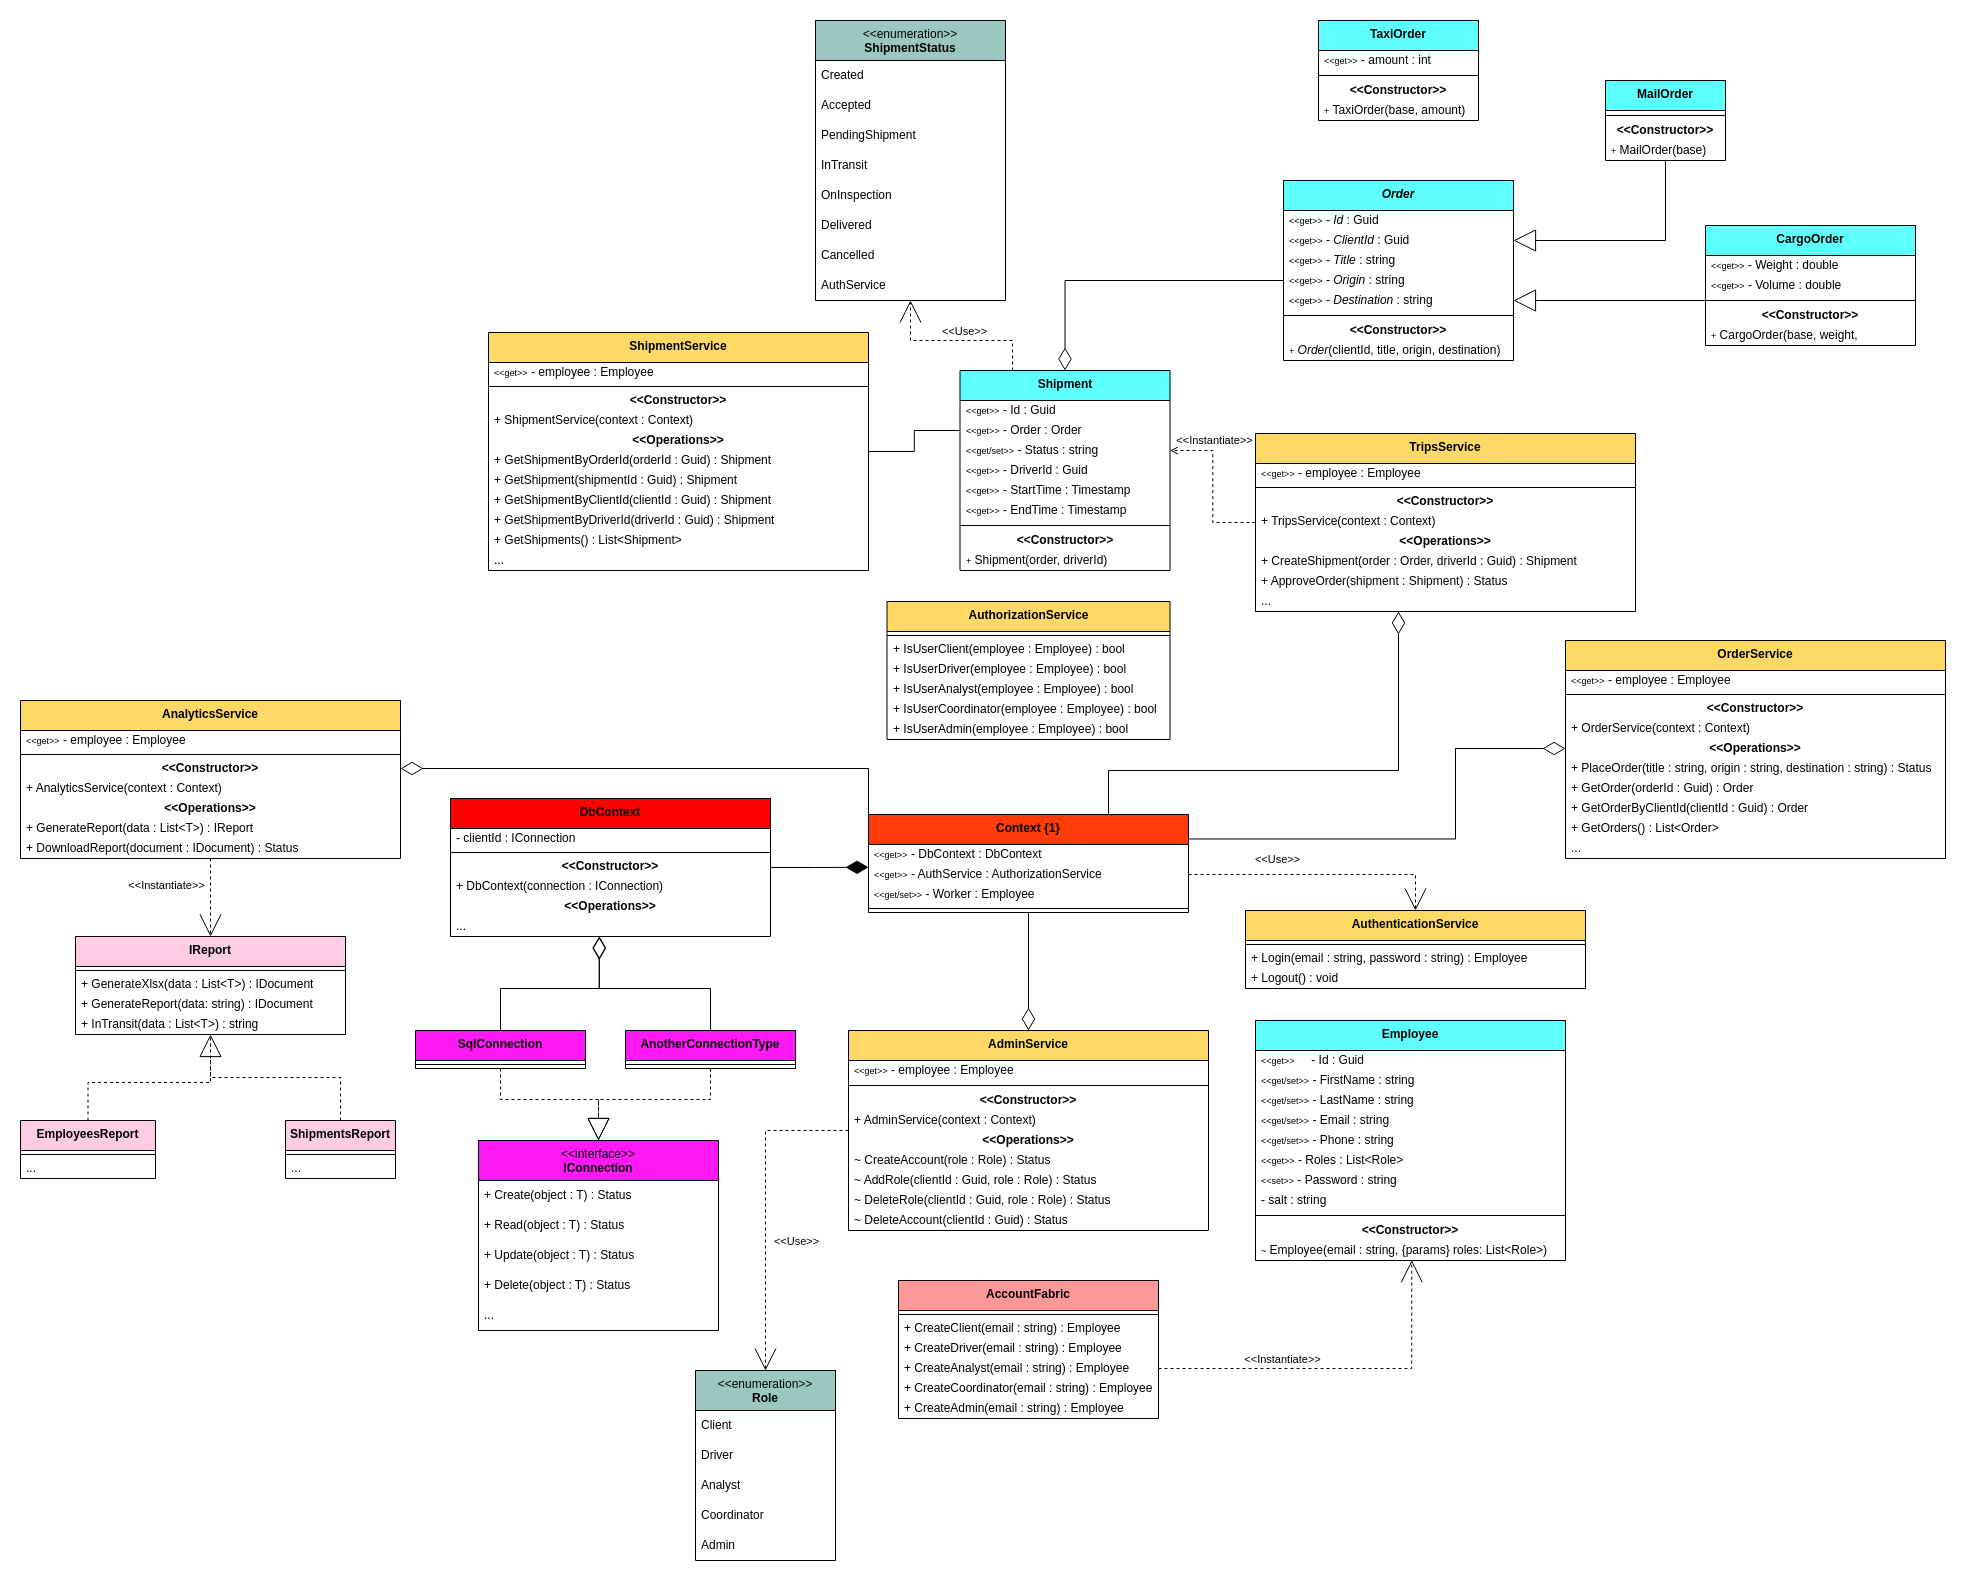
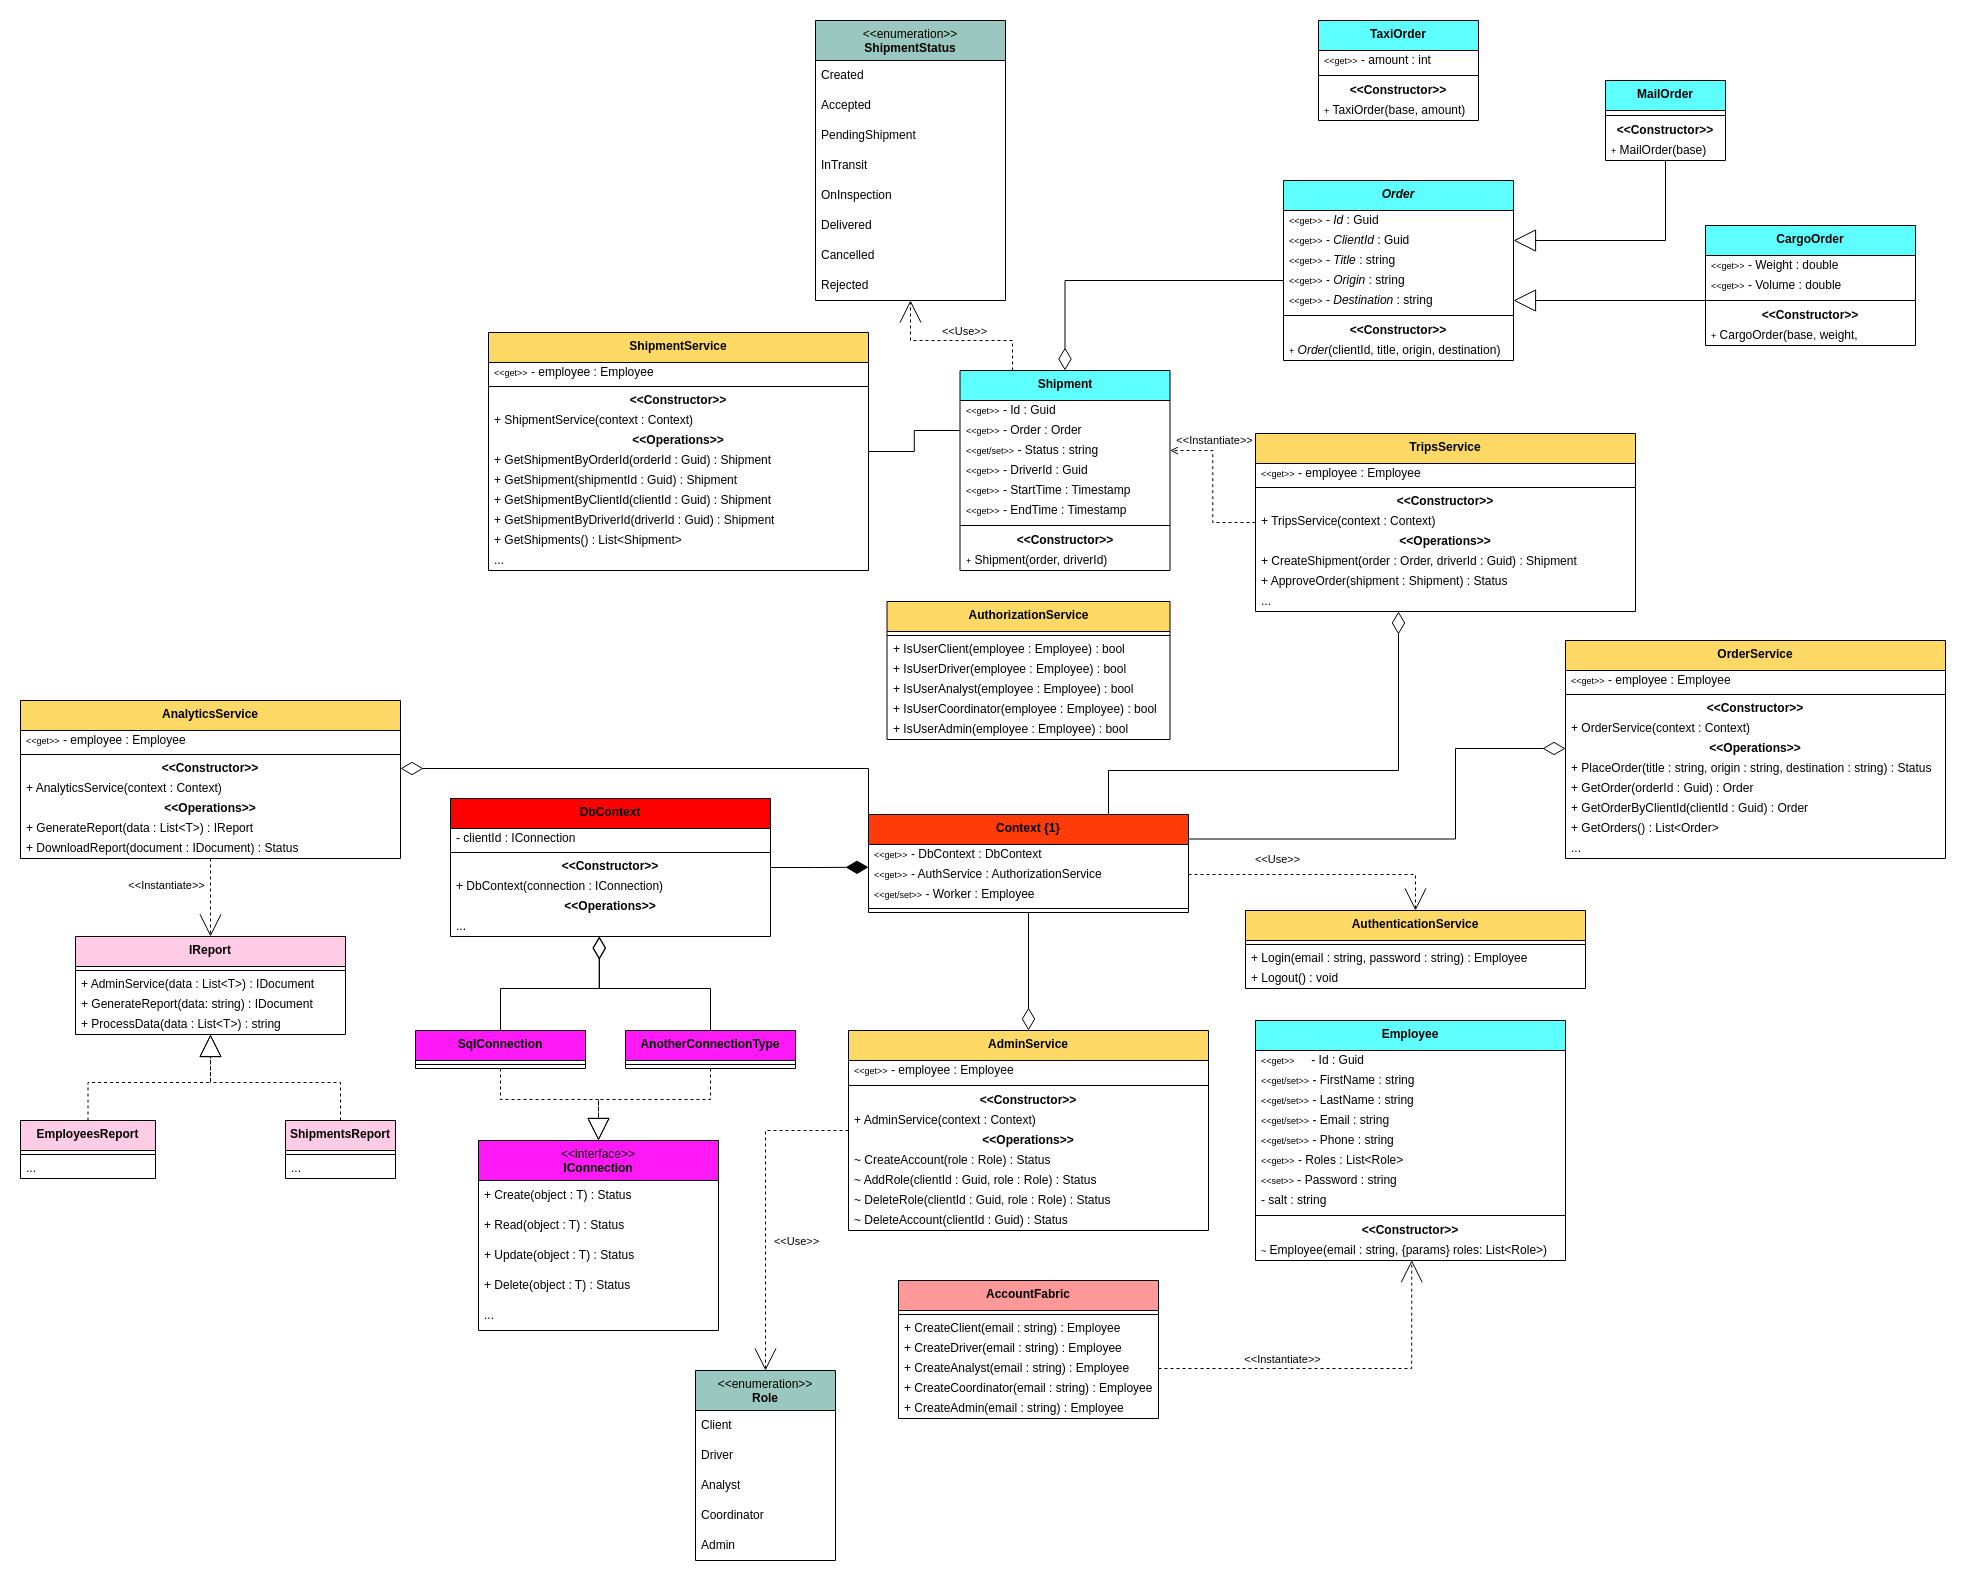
node "AuthService": label "AuthService" -> "Rejected"
node "+ GenerateXlsx(data : List<T>) : IDocument": label "+ GenerateXlsx(data : List<T>) : IDocument" -> "+ AdminService(data : List<T>) : IDocument"
node "+ InTransit(data : List<T>) : string": label "+ InTransit(data : List<T>) : string" -> "+ ProcessData(data : List<T>) : string"
edge "IReport" -- "ShipmentsReport": arrowhead none -> block
